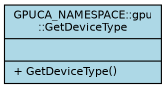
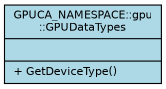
node "GPUCA_NAMESPACE::gpu": text "::GetDeviceType" -> "::GPUDataTypes"
